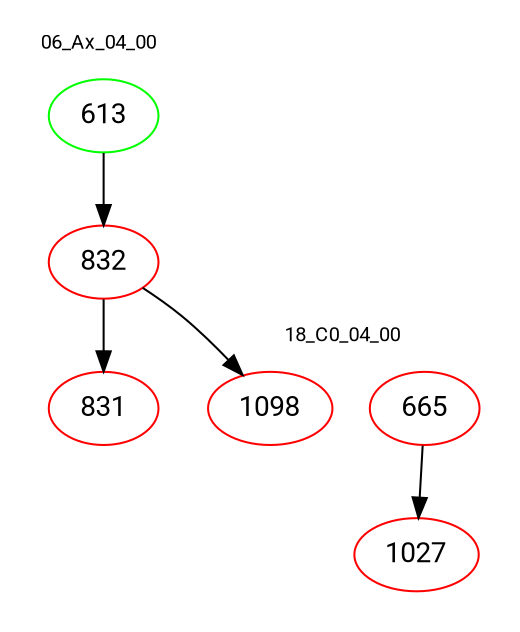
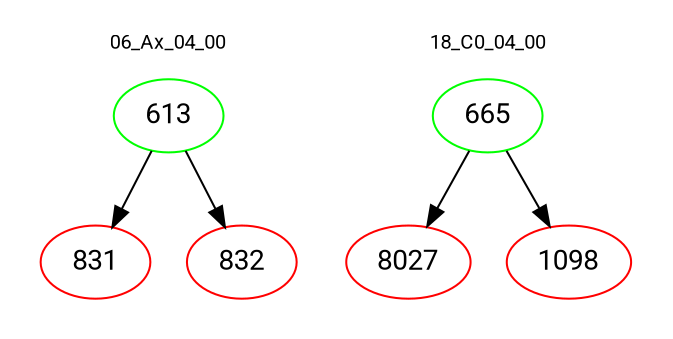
edge "832" -> "831": now "613" -> "831"
edge "832" -> "1098": now "665" -> "1098"
node "665": color red -> green
node "1027": label "1027" -> "8027"
